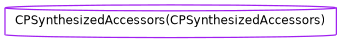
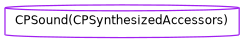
node "CPSynthesizedAccessors(CPSynthesizedAccessors)": label "CPSynthesizedAccessors(CPSynthesizedAccessors)" -> "CPSound(CPSynthesizedAccessors)"
